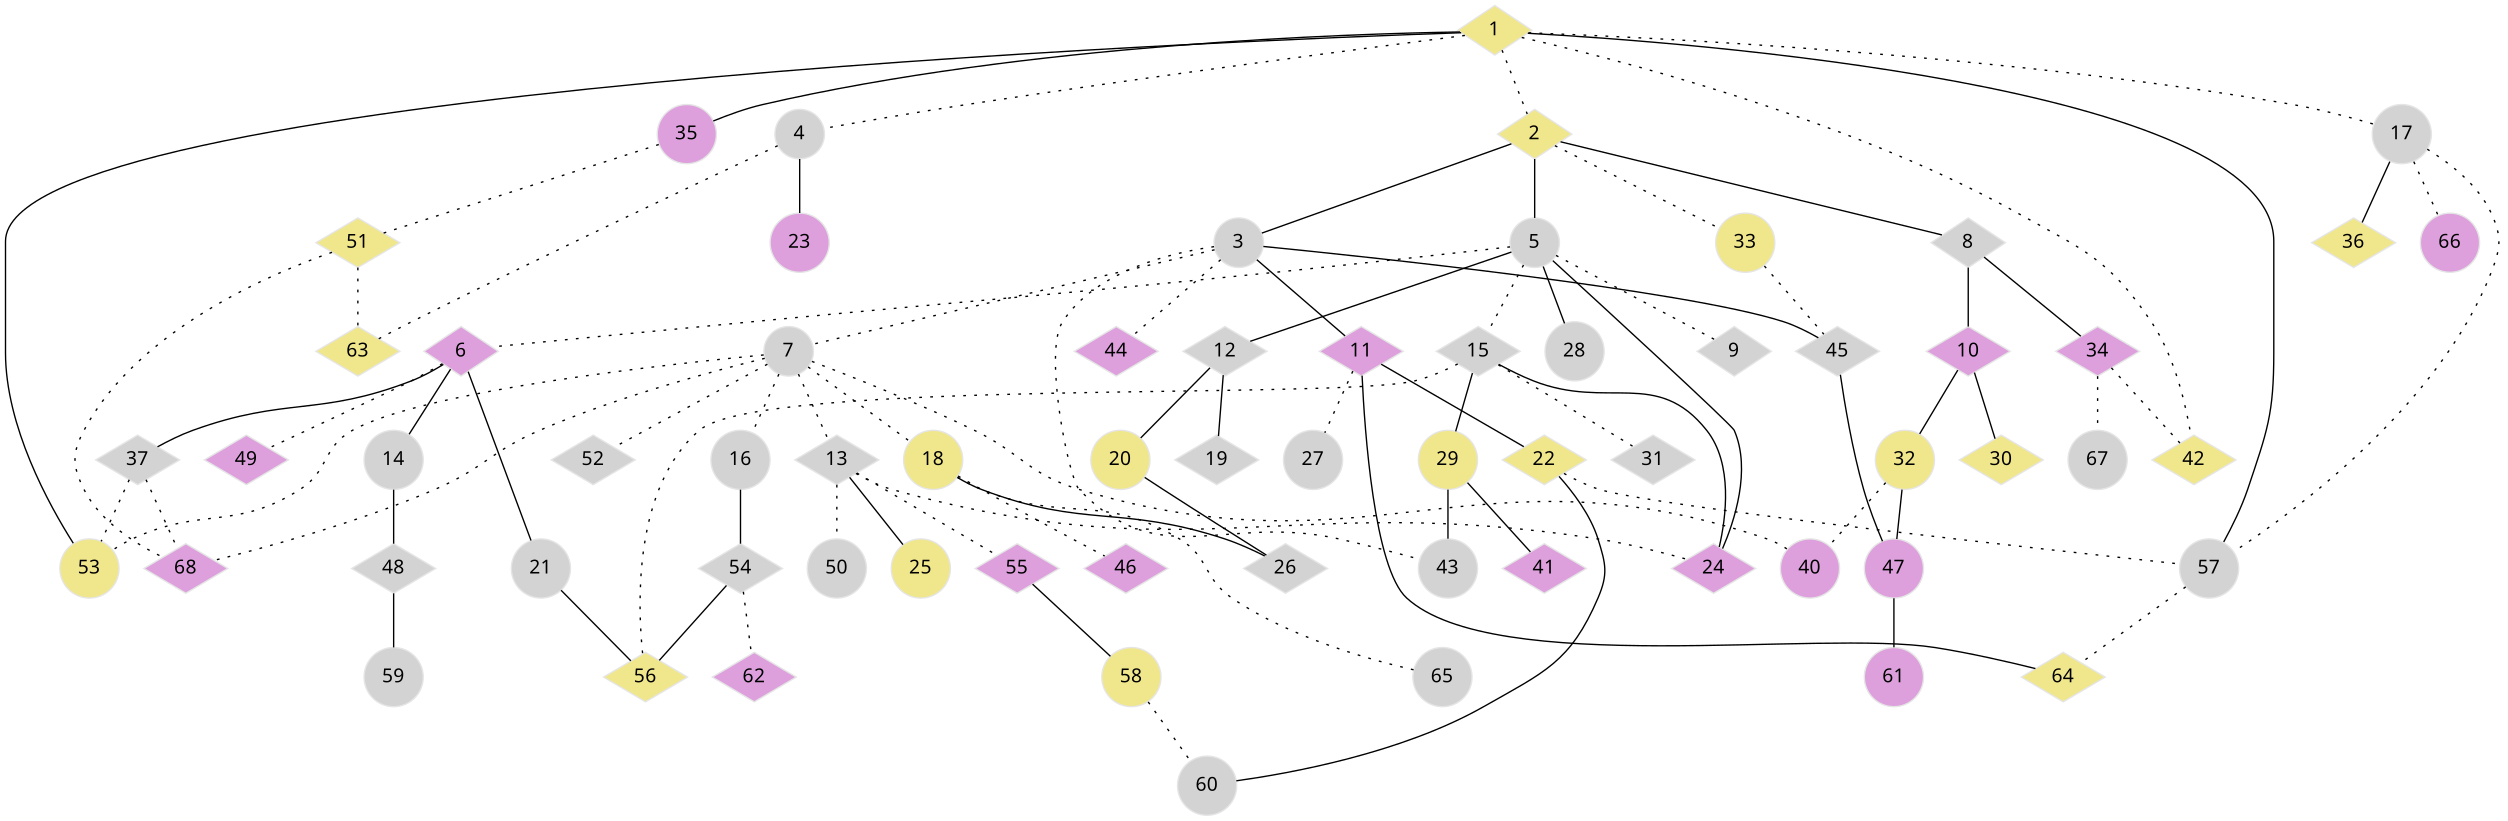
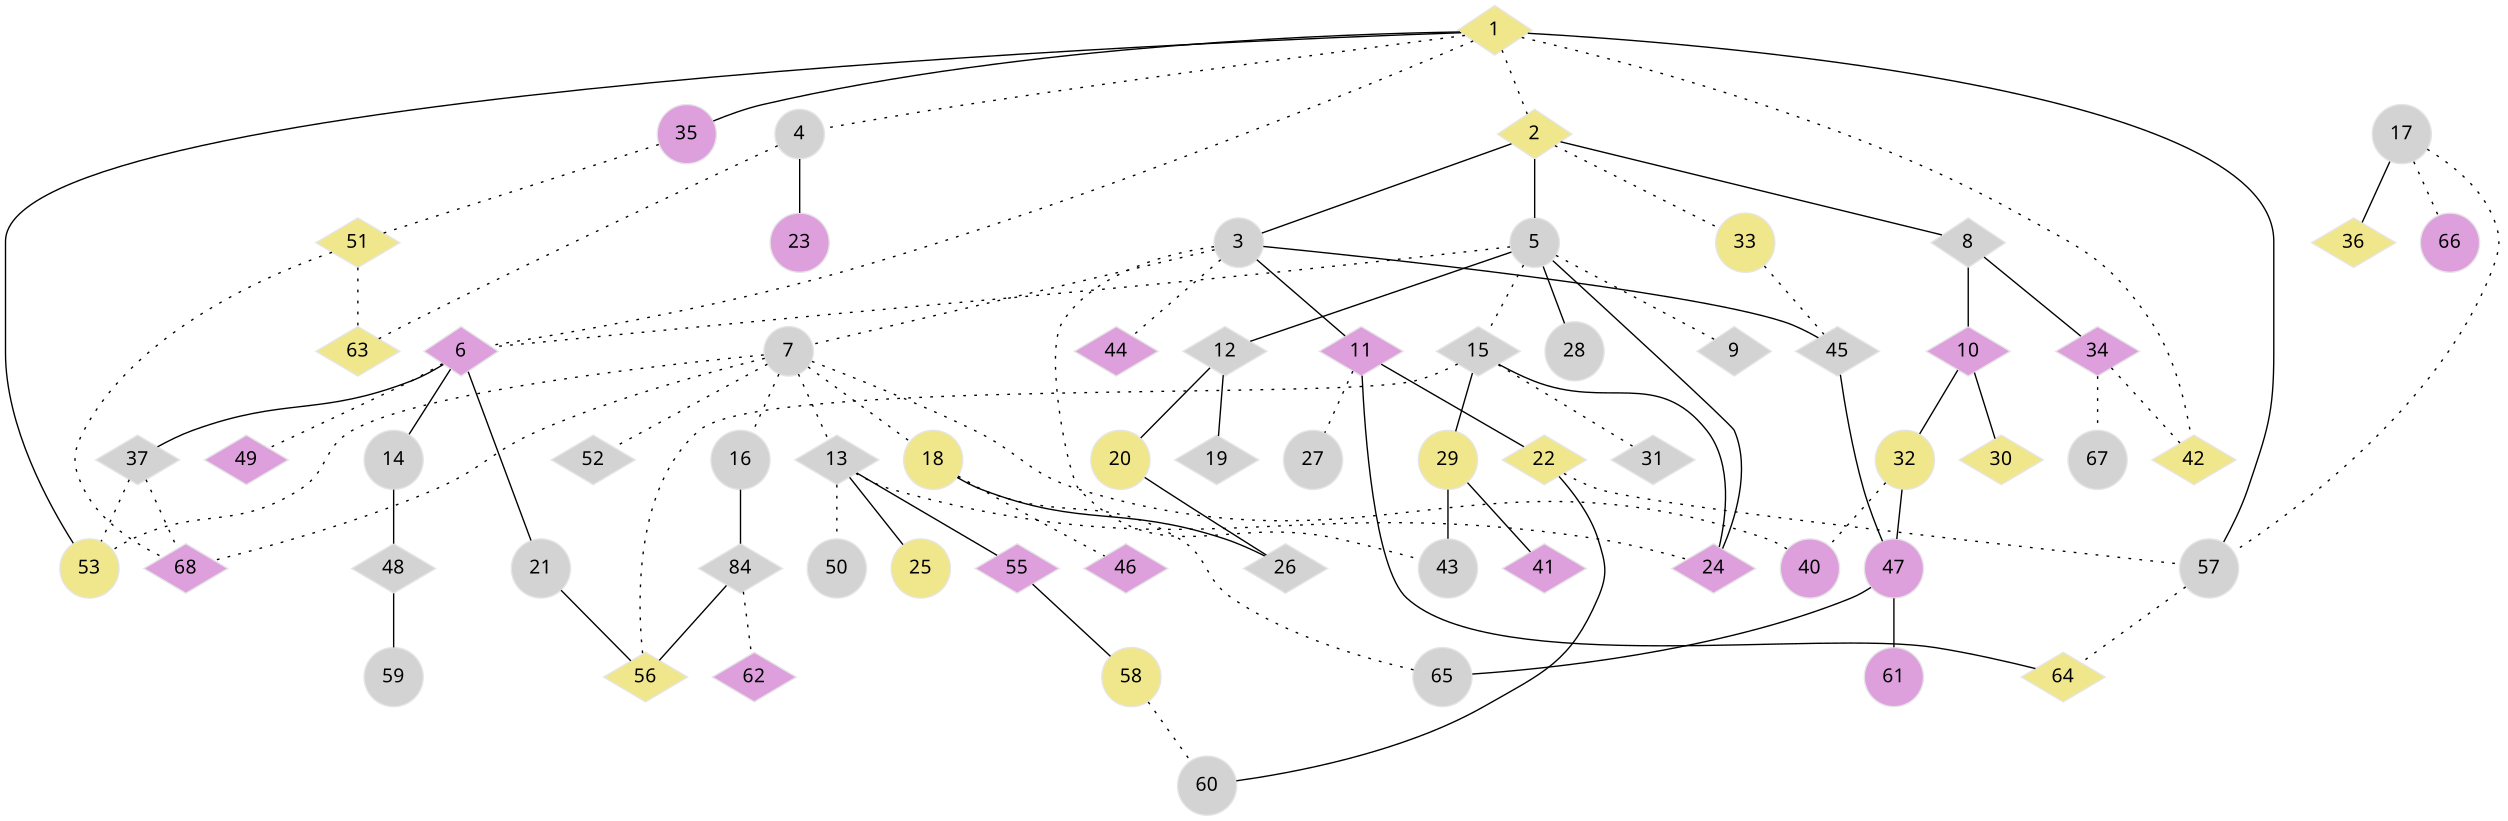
edge "1" -- "17": now "1" -- "6"
edge "13" -- "55": style dotted -> solid
node "54": label "54" -> "84"
edge "47" -- "65": added
